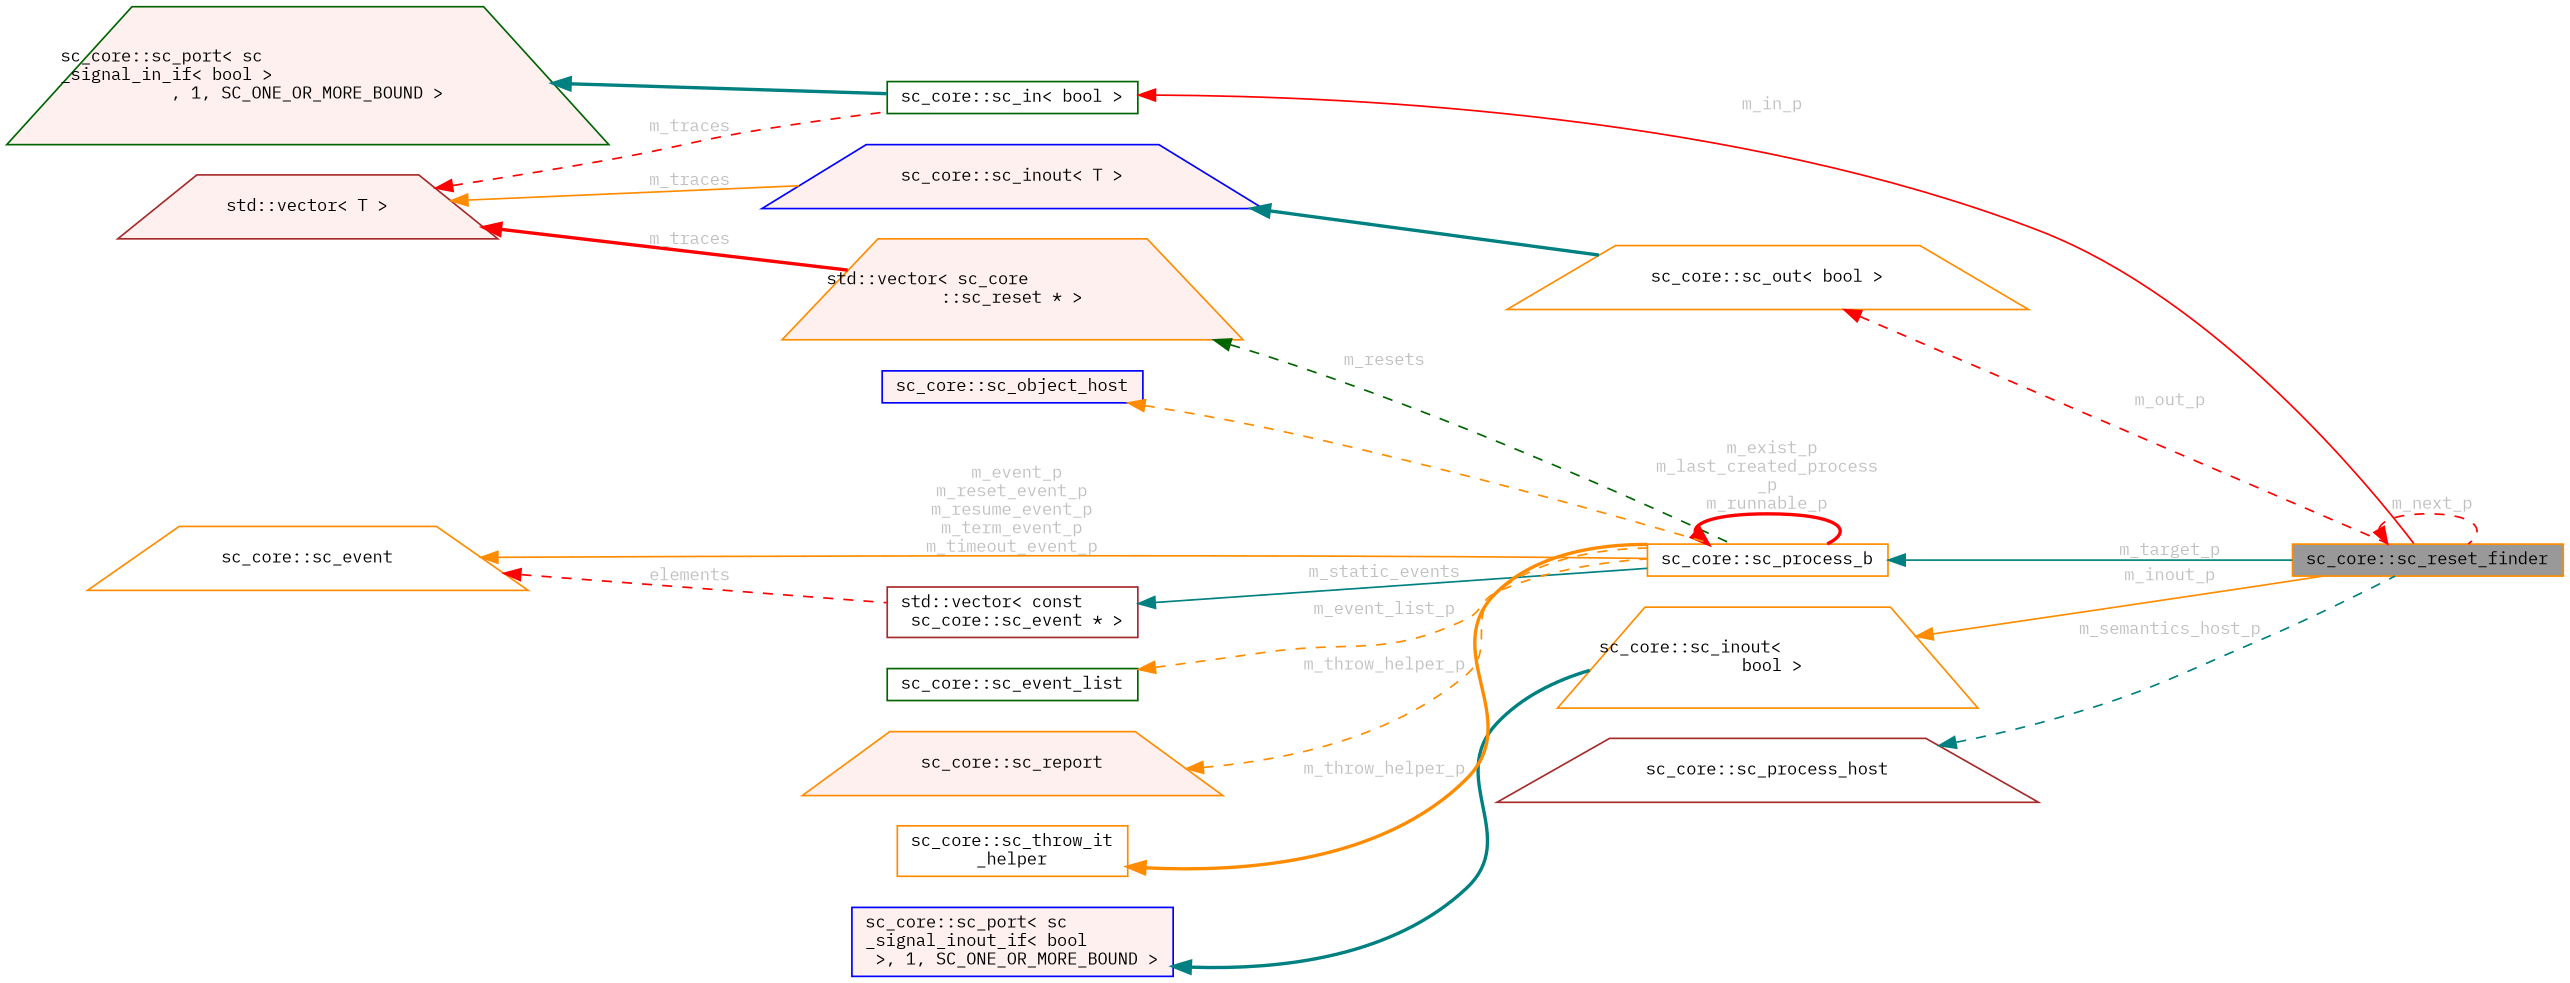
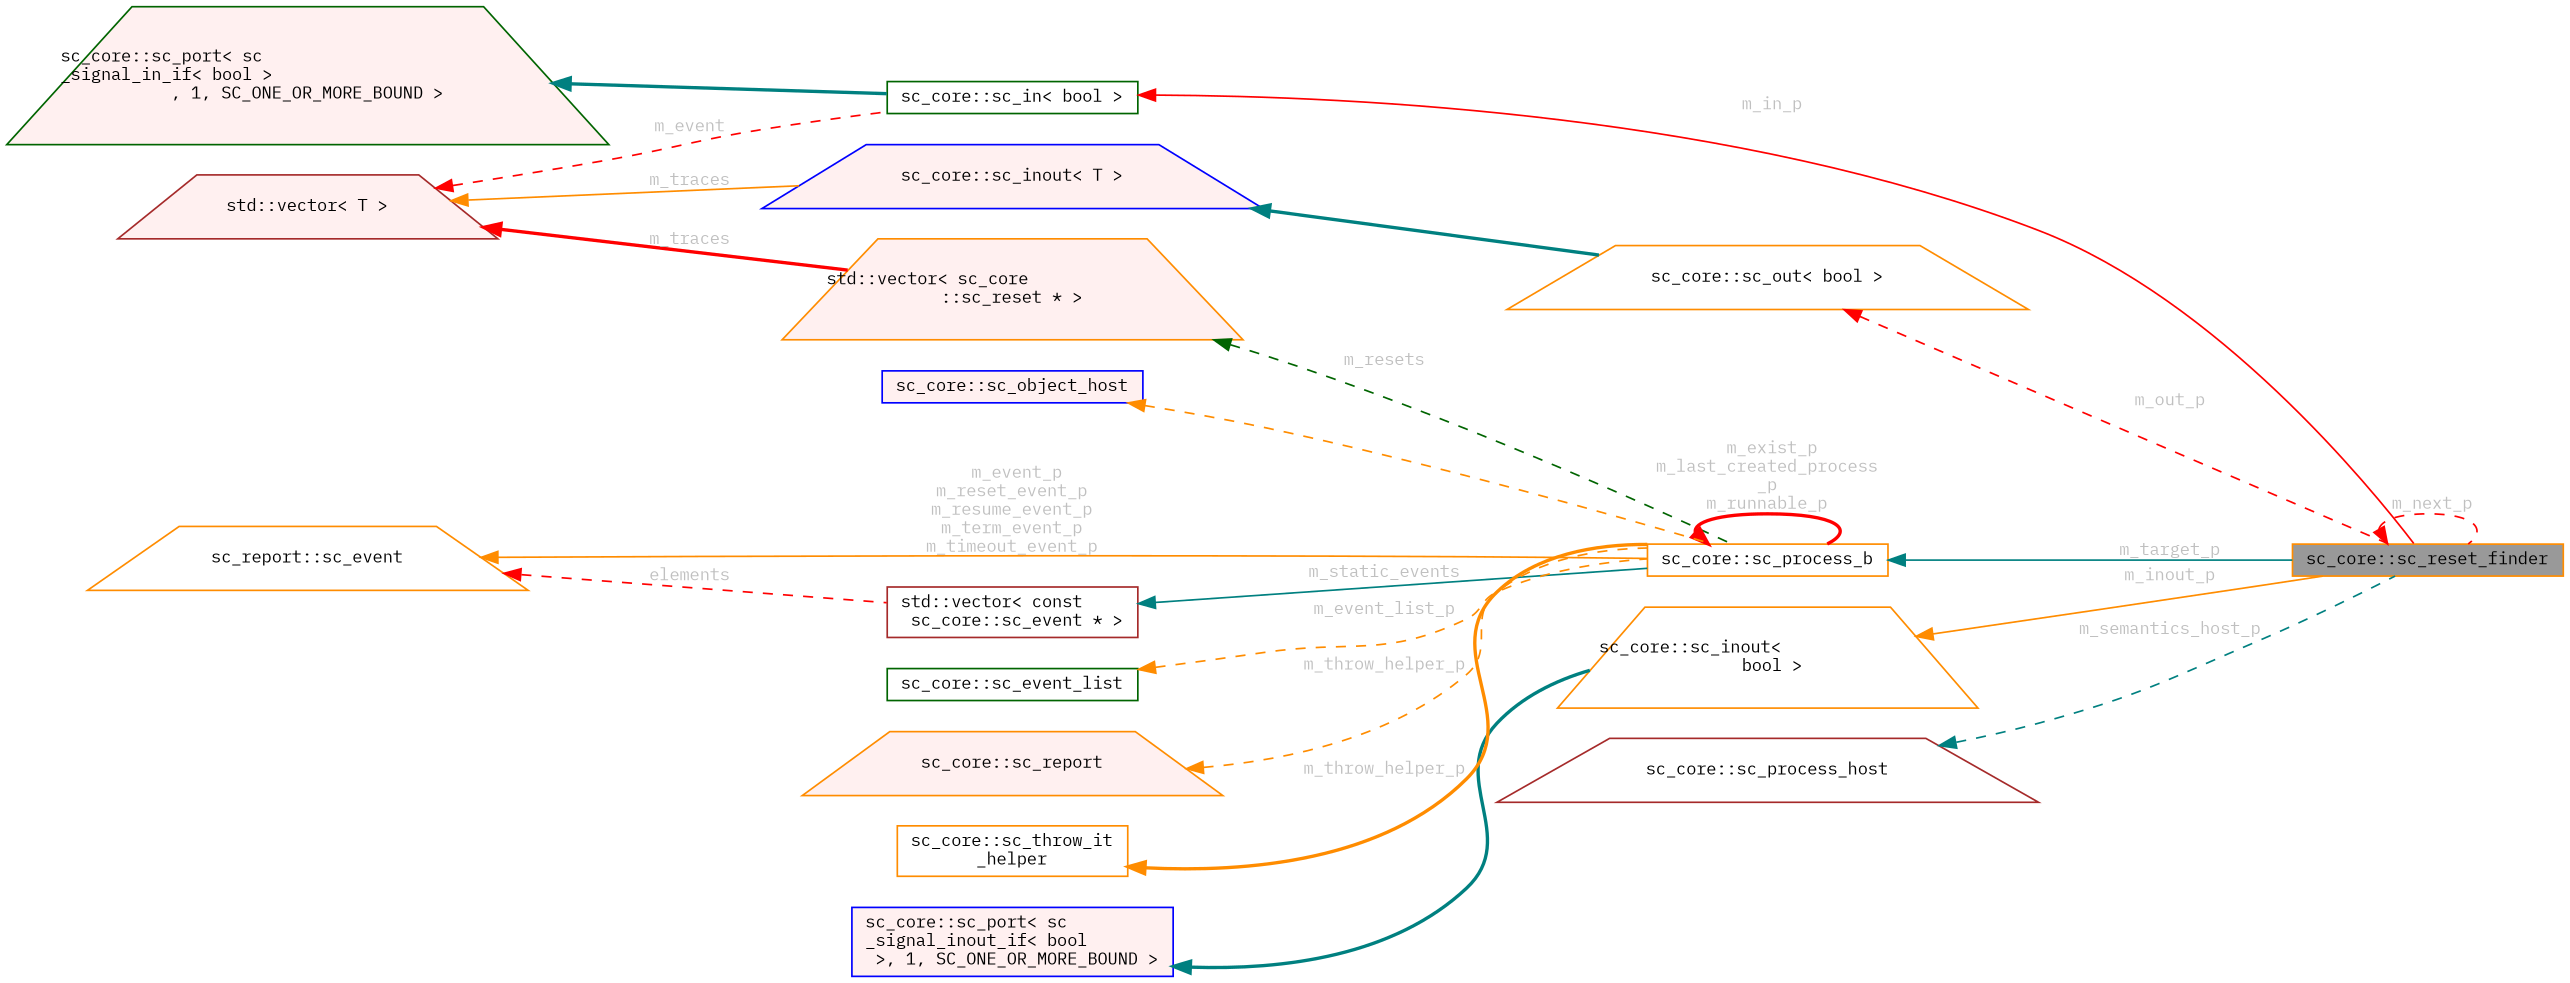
edge "sc_core::sc_in< bool >" -> "std::vector< T >": label " m_traces" -> " m_event"
node "sc_core::sc_event": label "sc_core::sc_event" -> "sc_report::sc_event"
